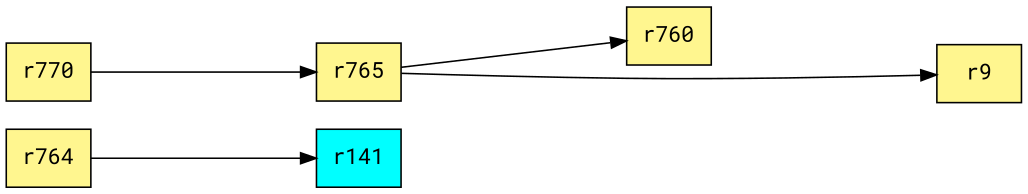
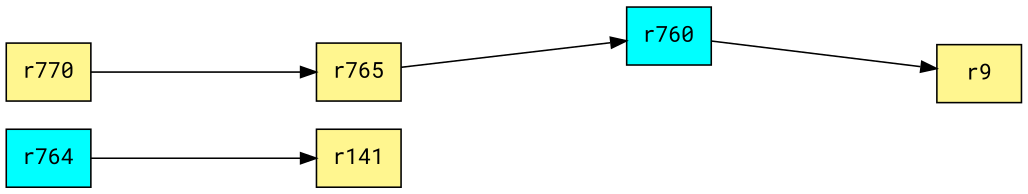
node "r760": fillcolor khaki1 -> cyan
edge "r765" -> "r9": now "r760" -> "r9"
node "r764": fillcolor khaki1 -> cyan
node "r141": fillcolor cyan -> khaki1
